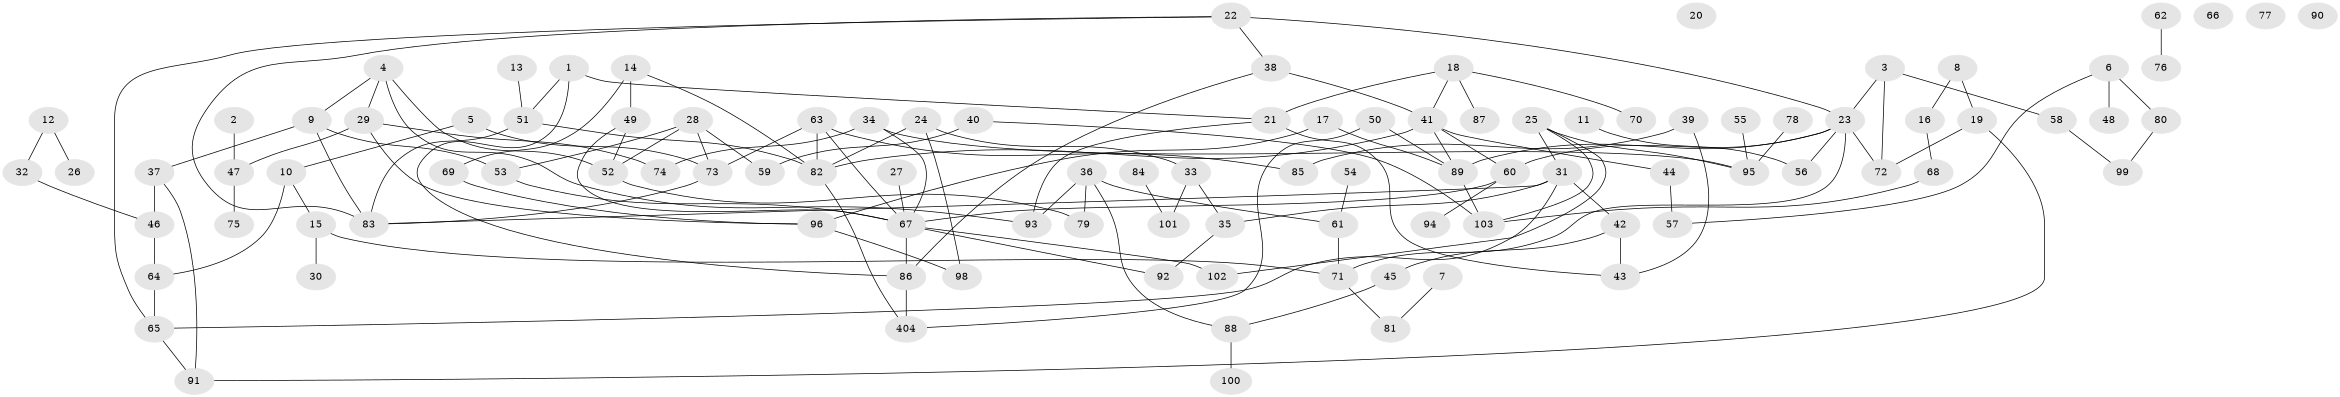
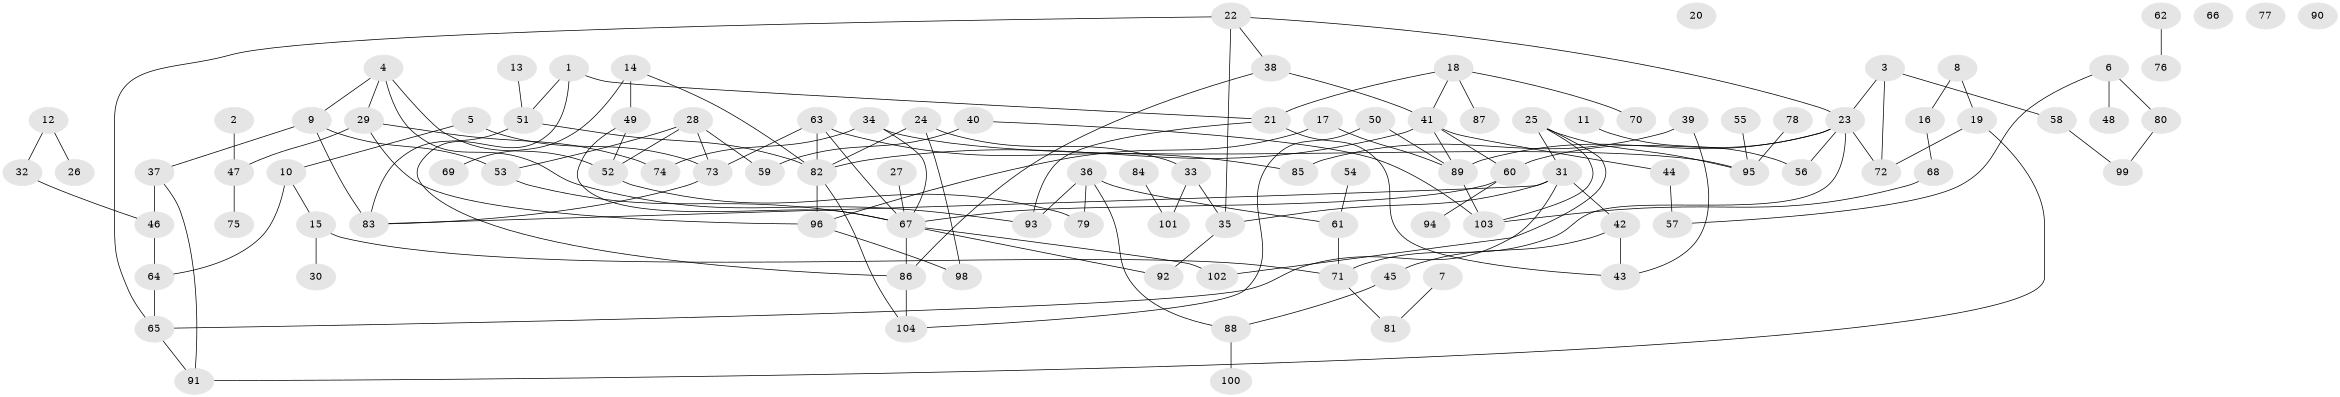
edge "22" -- "83": now "22" -- "35"
edge "69" -- "96": now "82" -- "96"
node "404": label "404" -> "104"
